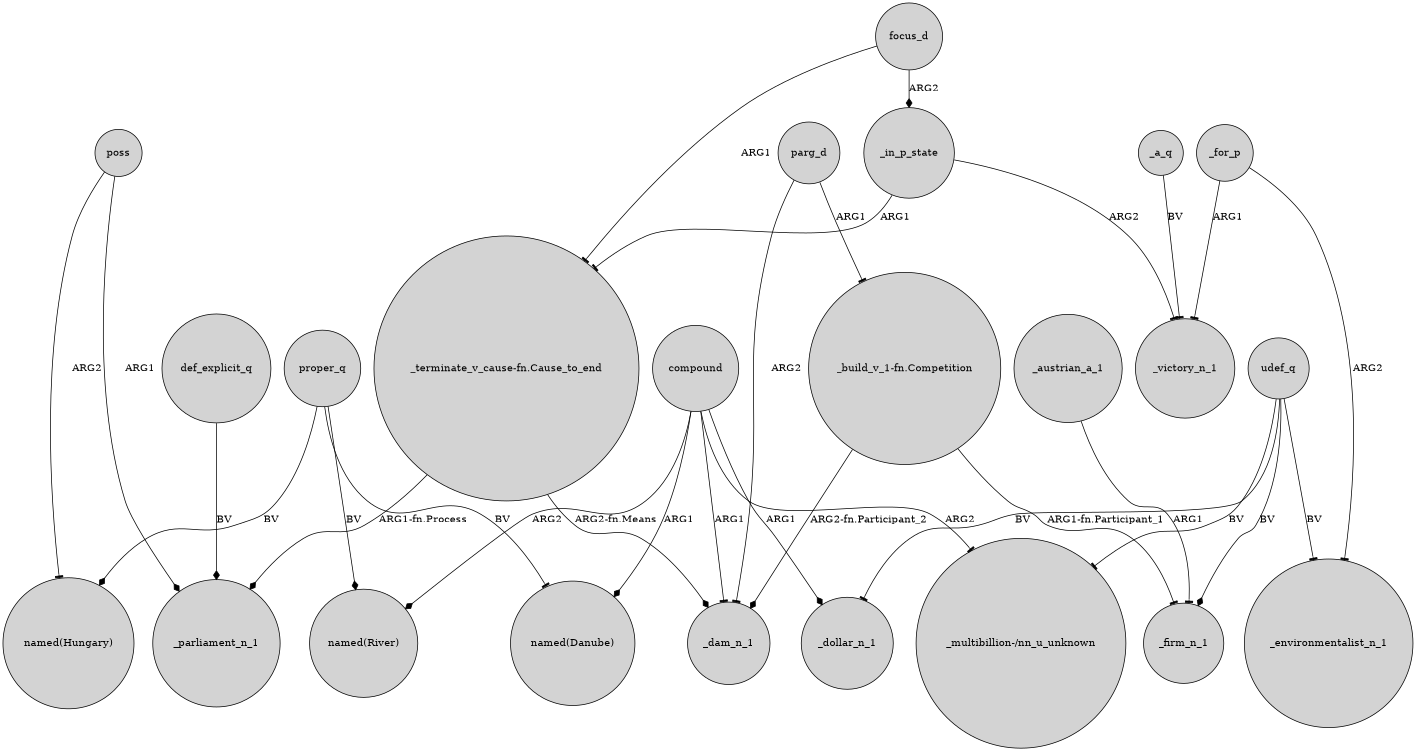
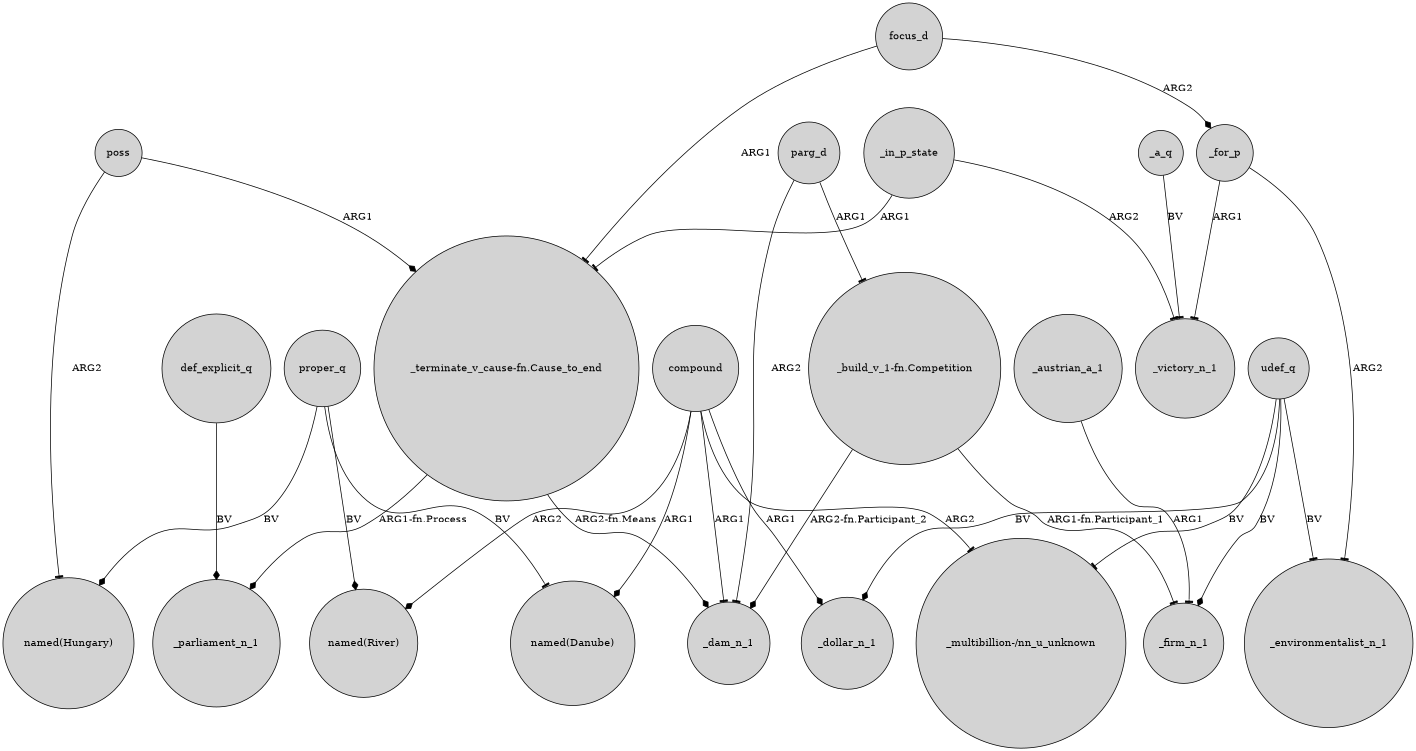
edge "focus_d" -> "_in_p_state": now "focus_d" -> "_for_p"
edge "poss" -> "_parliament_n_1": now "poss" -> "_terminate_v_cause-fn.Cause_to_end"
edge "udef_q" -> "_dollar_n_1": arrowhead tee -> diamond
